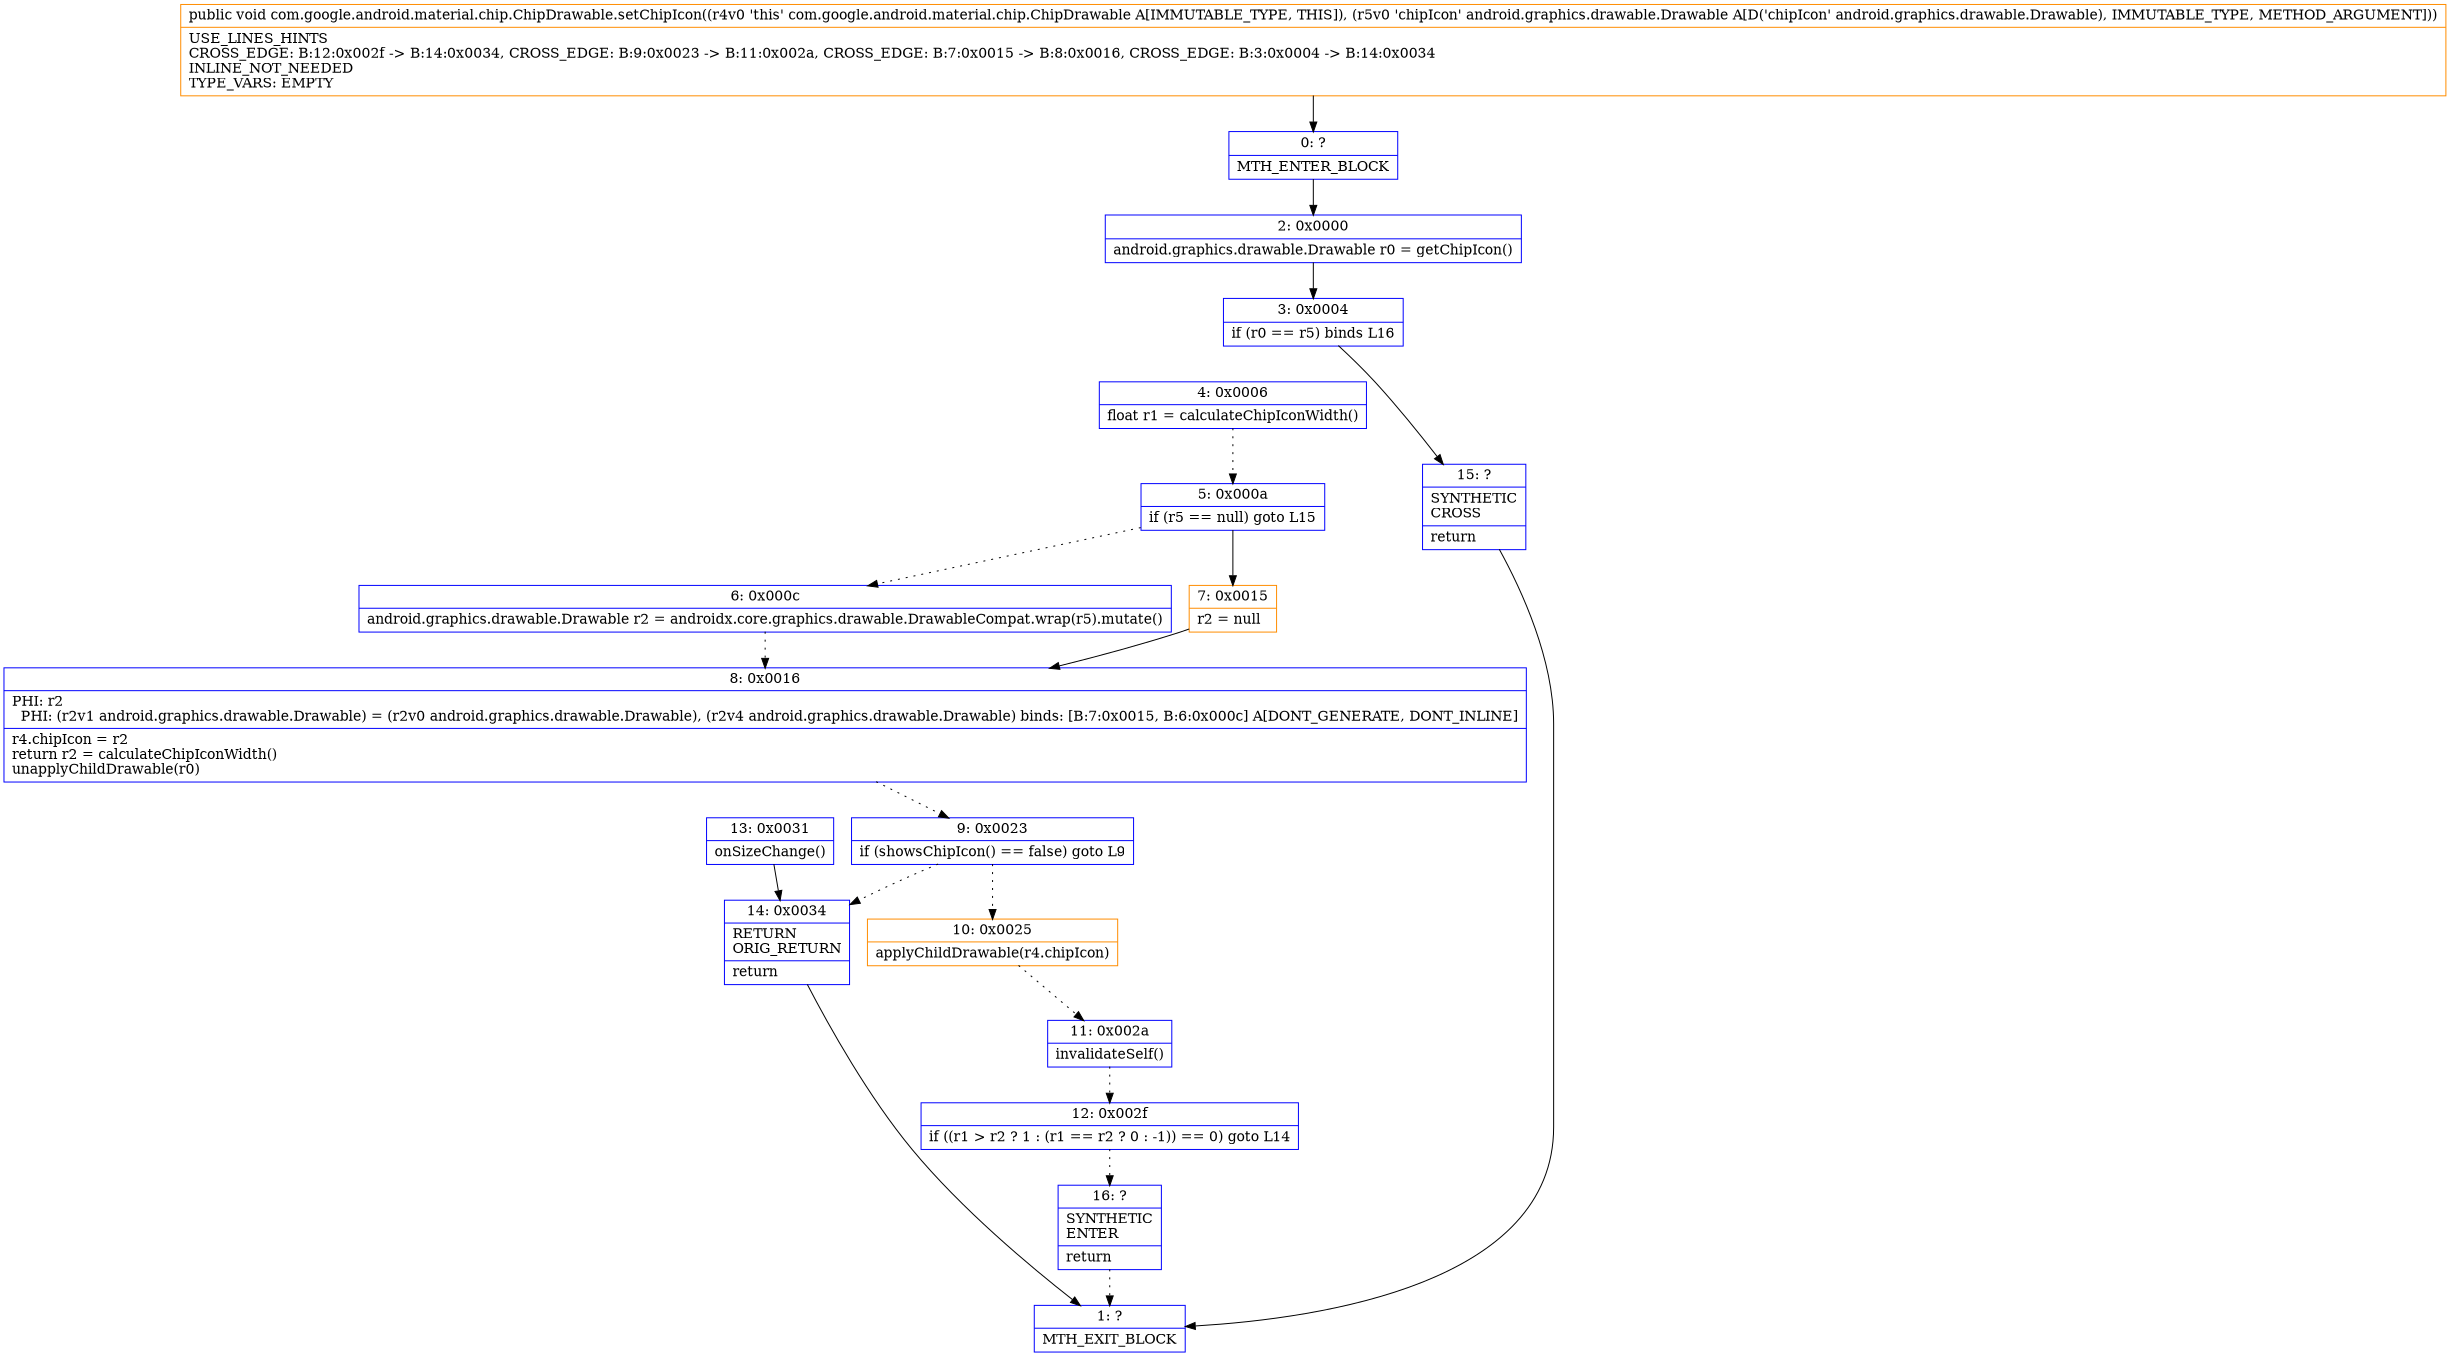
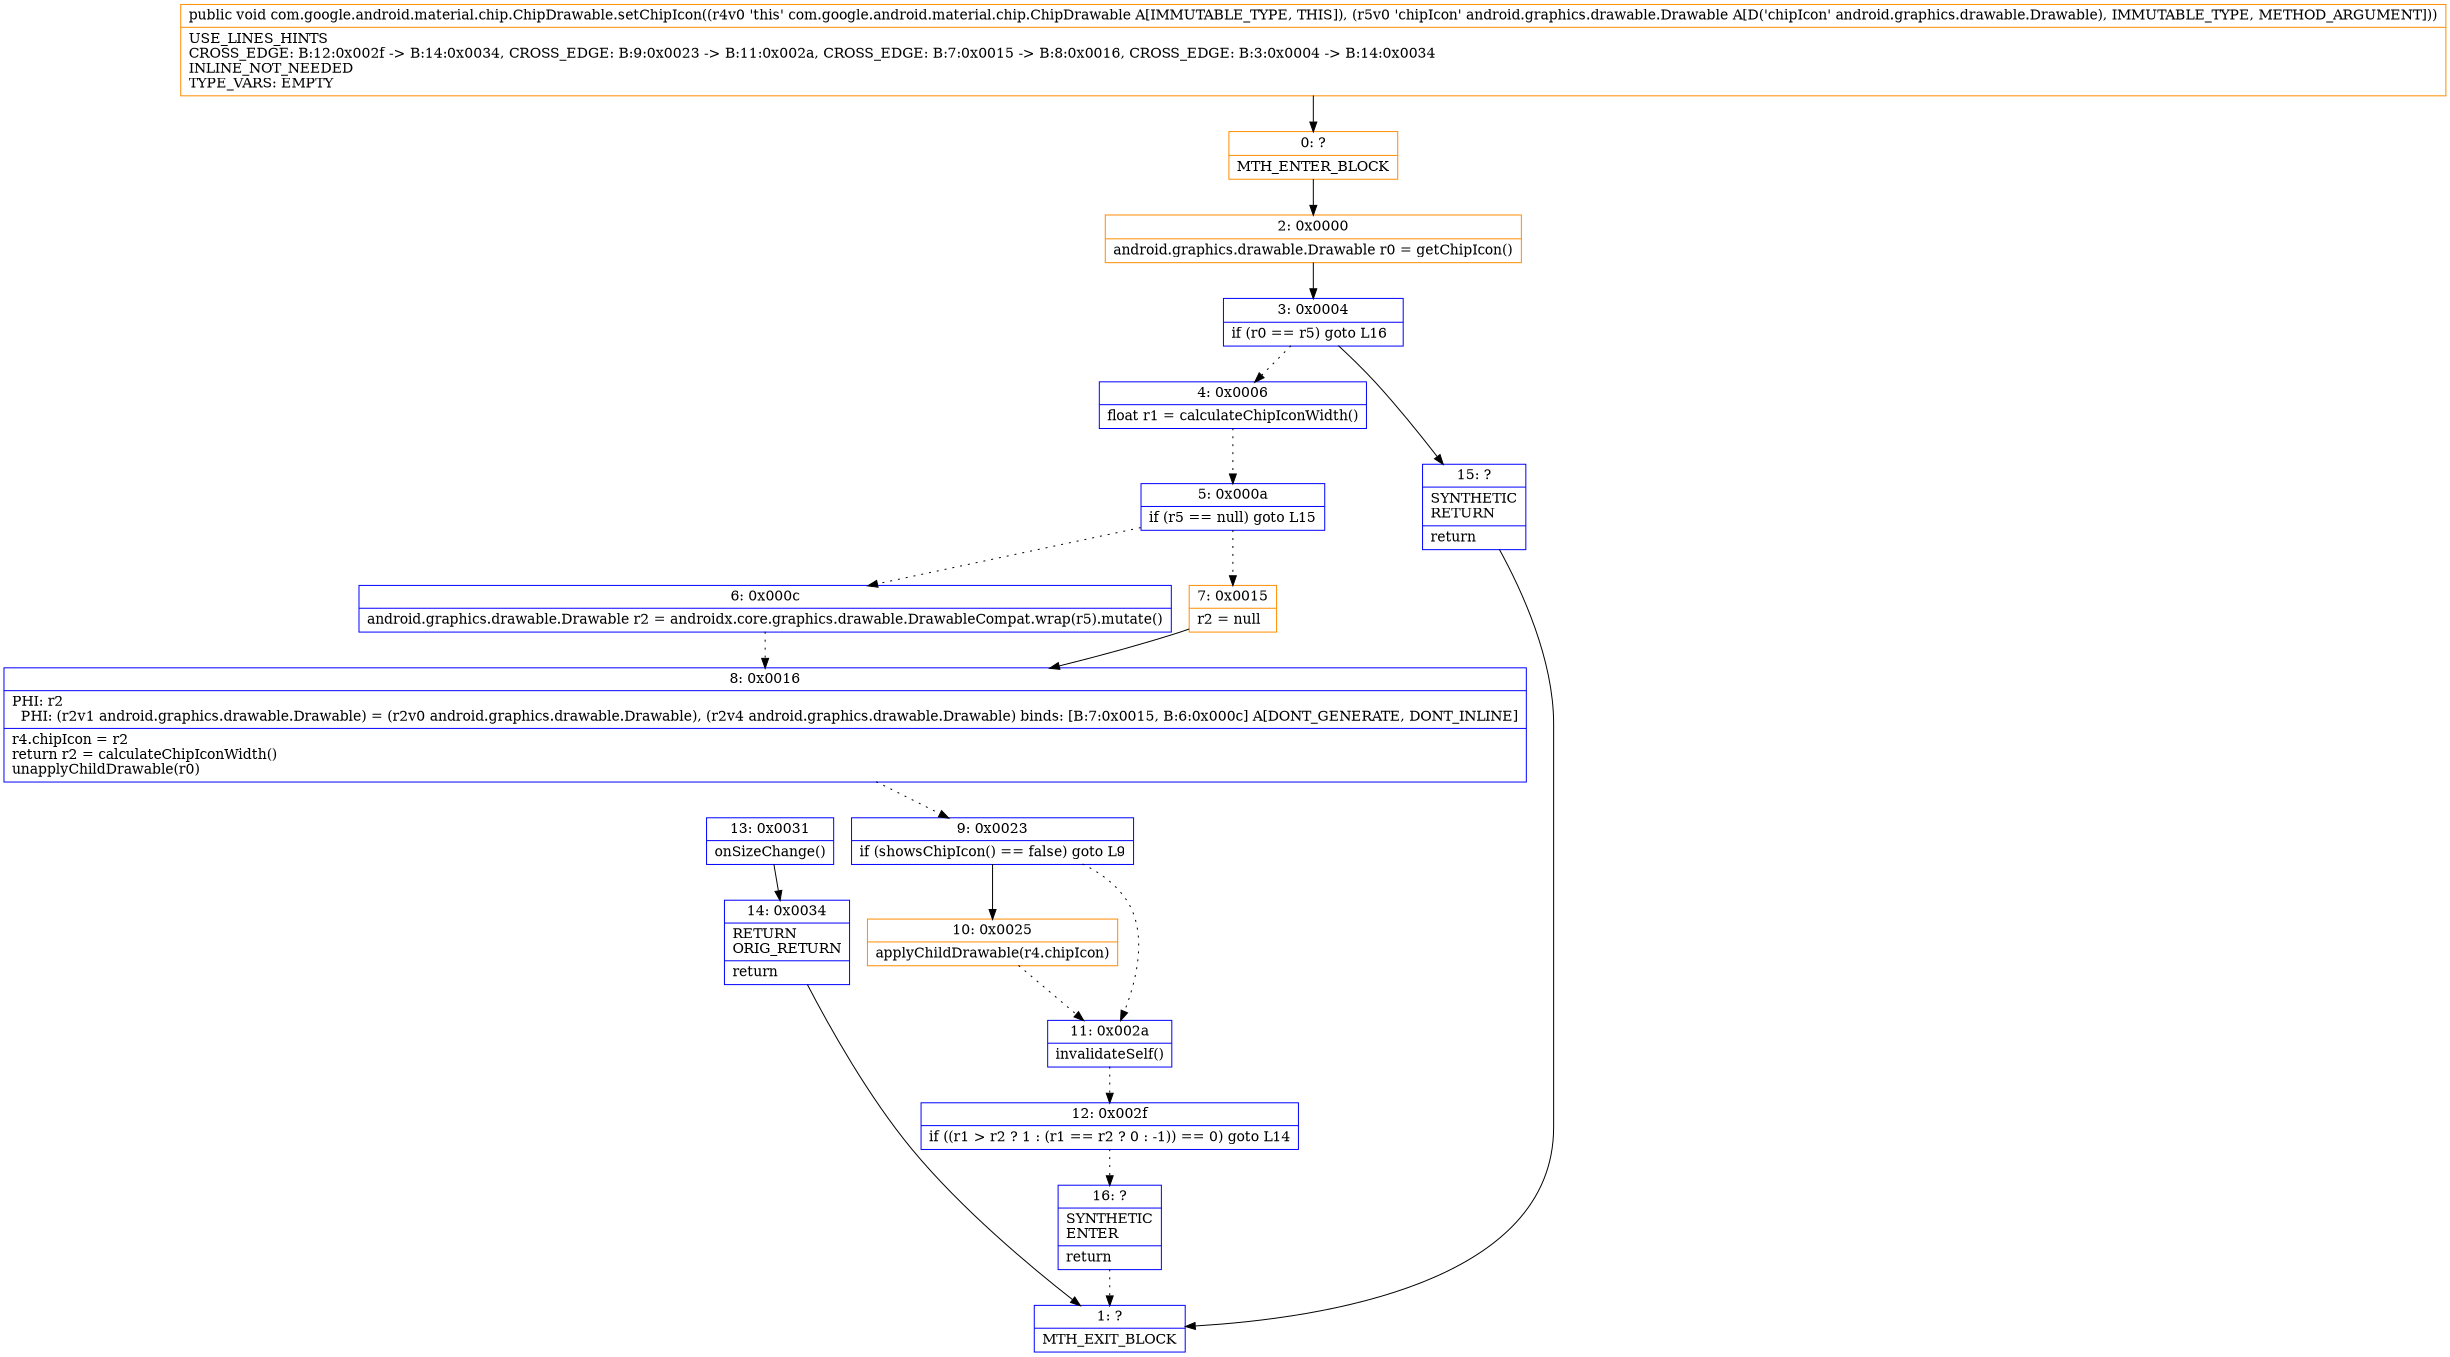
node "0: ?": color blue -> darkorange
node "2: 0x0000": color blue -> darkorange
node "3: 0x0004": text "if (r0 == r5) binds L16" -> "if (r0 == r5) goto L16"
edge "3: 0x0004" -> "4: 0x0006": added
node "15: ?": text "CROSS" -> "RETURN"
edge "5: 0x000a" -> "7: 0x0015": style solid -> dotted
edge "9: 0x0023" -> "14: 0x0034": now "9: 0x0023" -> "11: 0x002a"
edge "9: 0x0023" -> "10: 0x0025": style dotted -> solid
